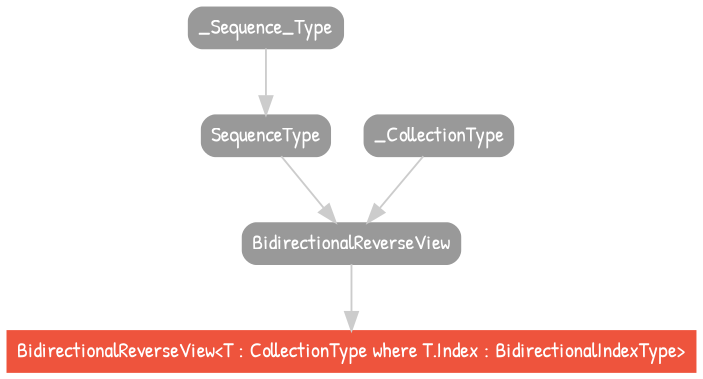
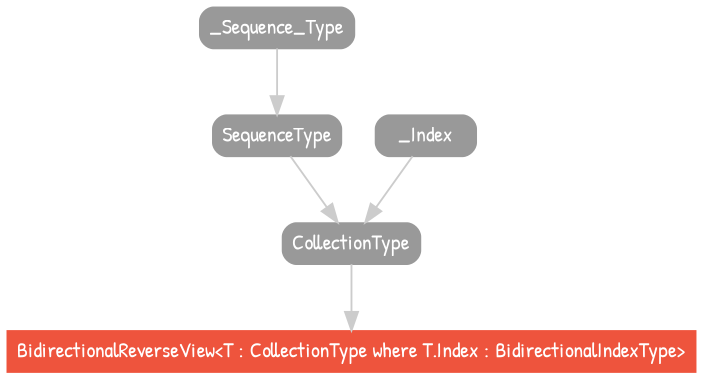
node "_CollectionType": label "_CollectionType" -> "_Index"
node "BidirectionalReverseView": label "BidirectionalReverseView" -> "CollectionType"
